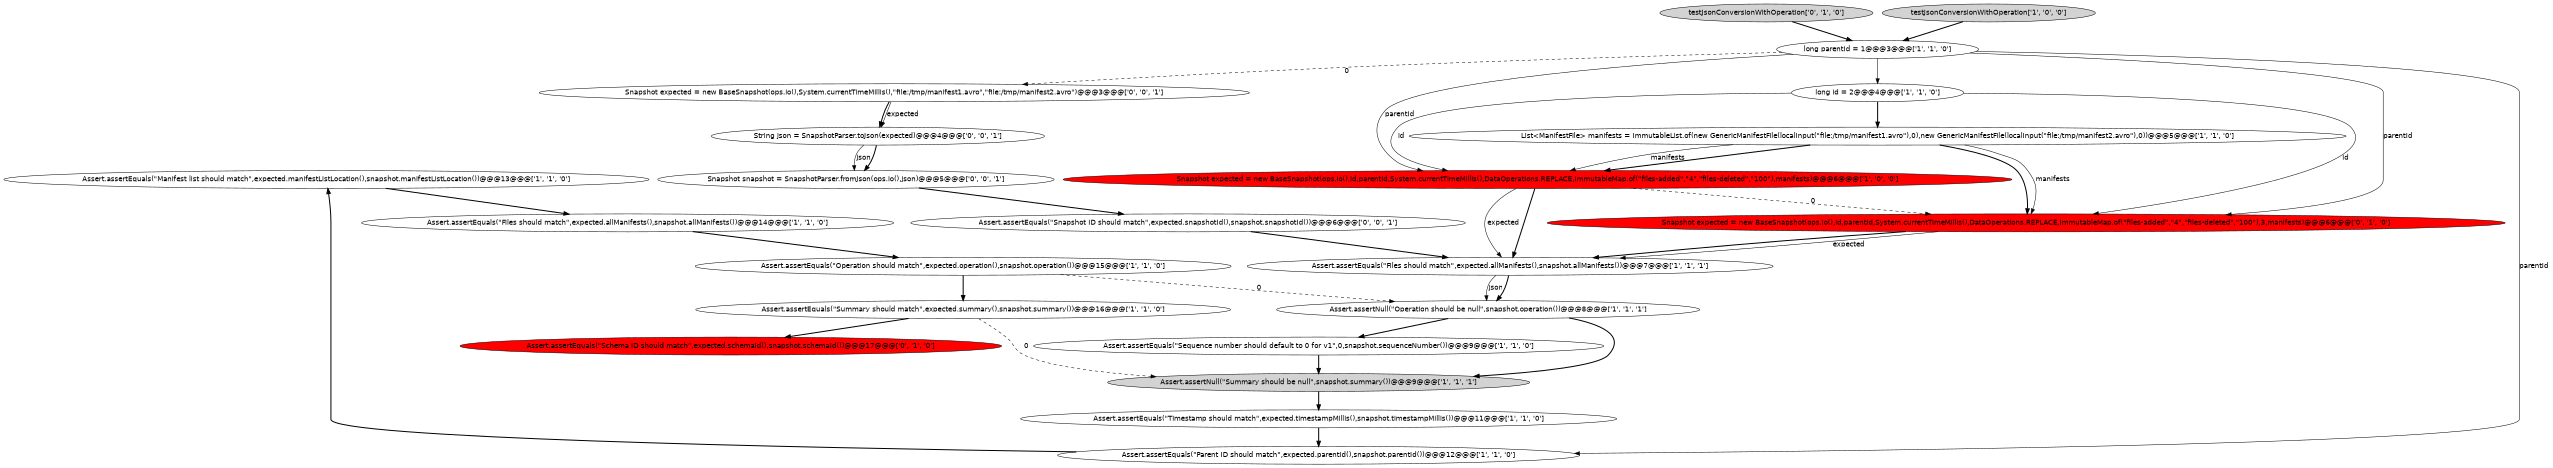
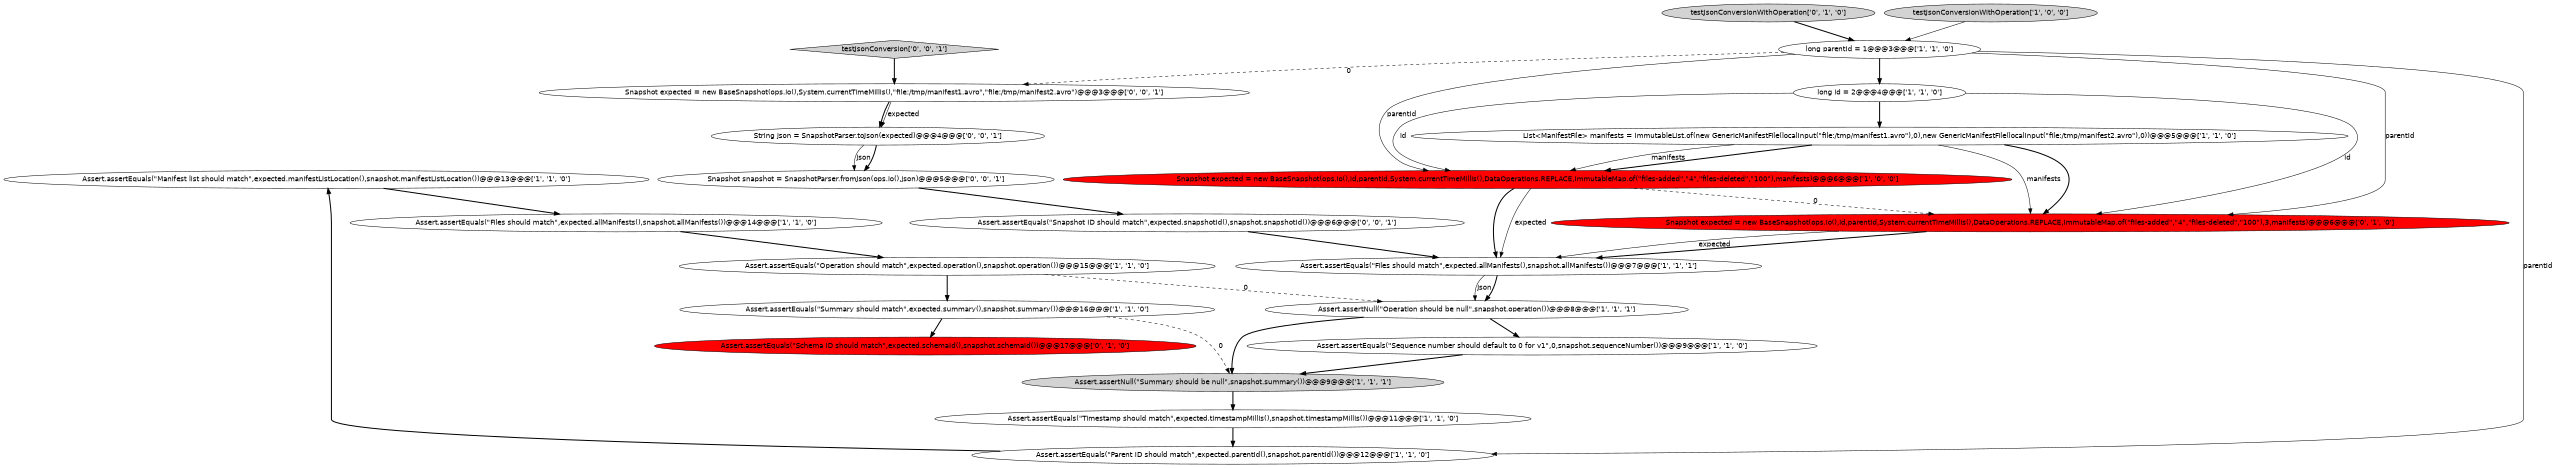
edge "testJsonConversionWithOperation['1', '0', '0']" -> "long parentId = 1@@@3@@@['1', '1', '0']": style bold -> solid
node "testJsonConversion['0', '0', '1']": added
edge "long parentId = 1@@@3@@@['1', '1', '0']" -> "long id = 2@@@4@@@['1', '1', '0']": style solid -> bold
